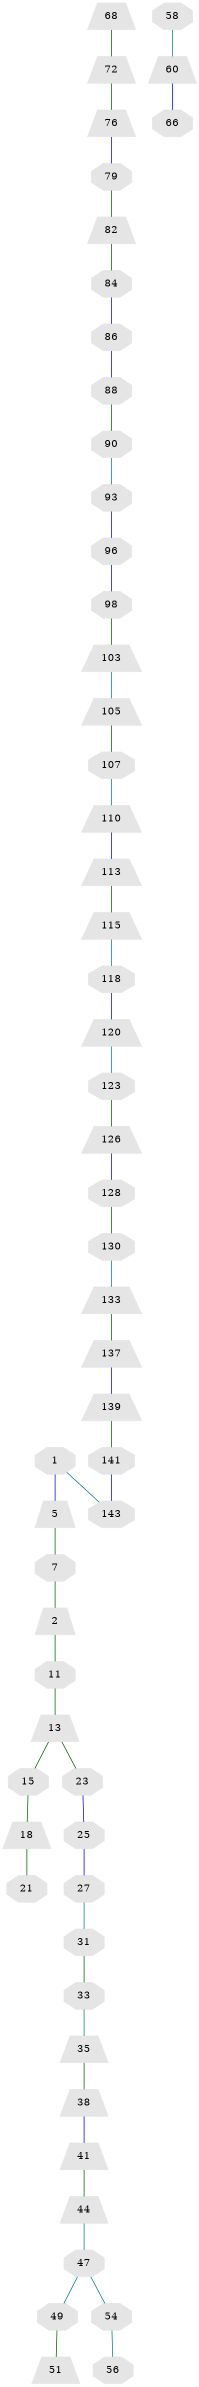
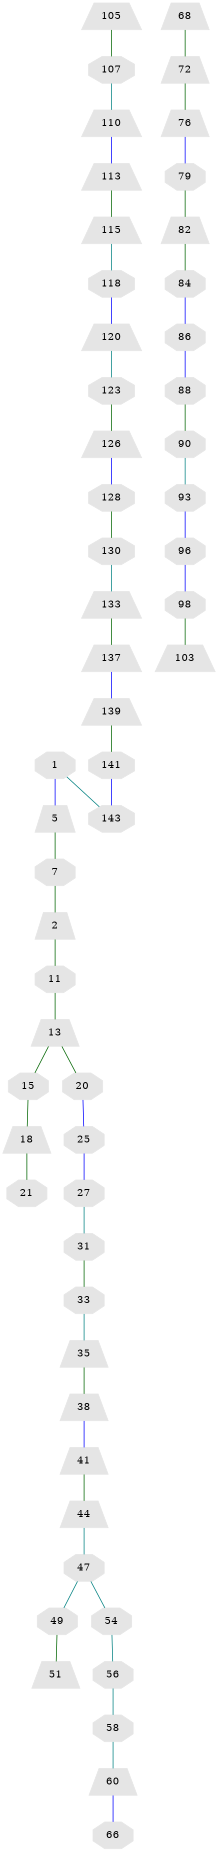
edge "103" -- "105": removed
edge "56" -- "58": added
node "23": label "23" -> "20"
